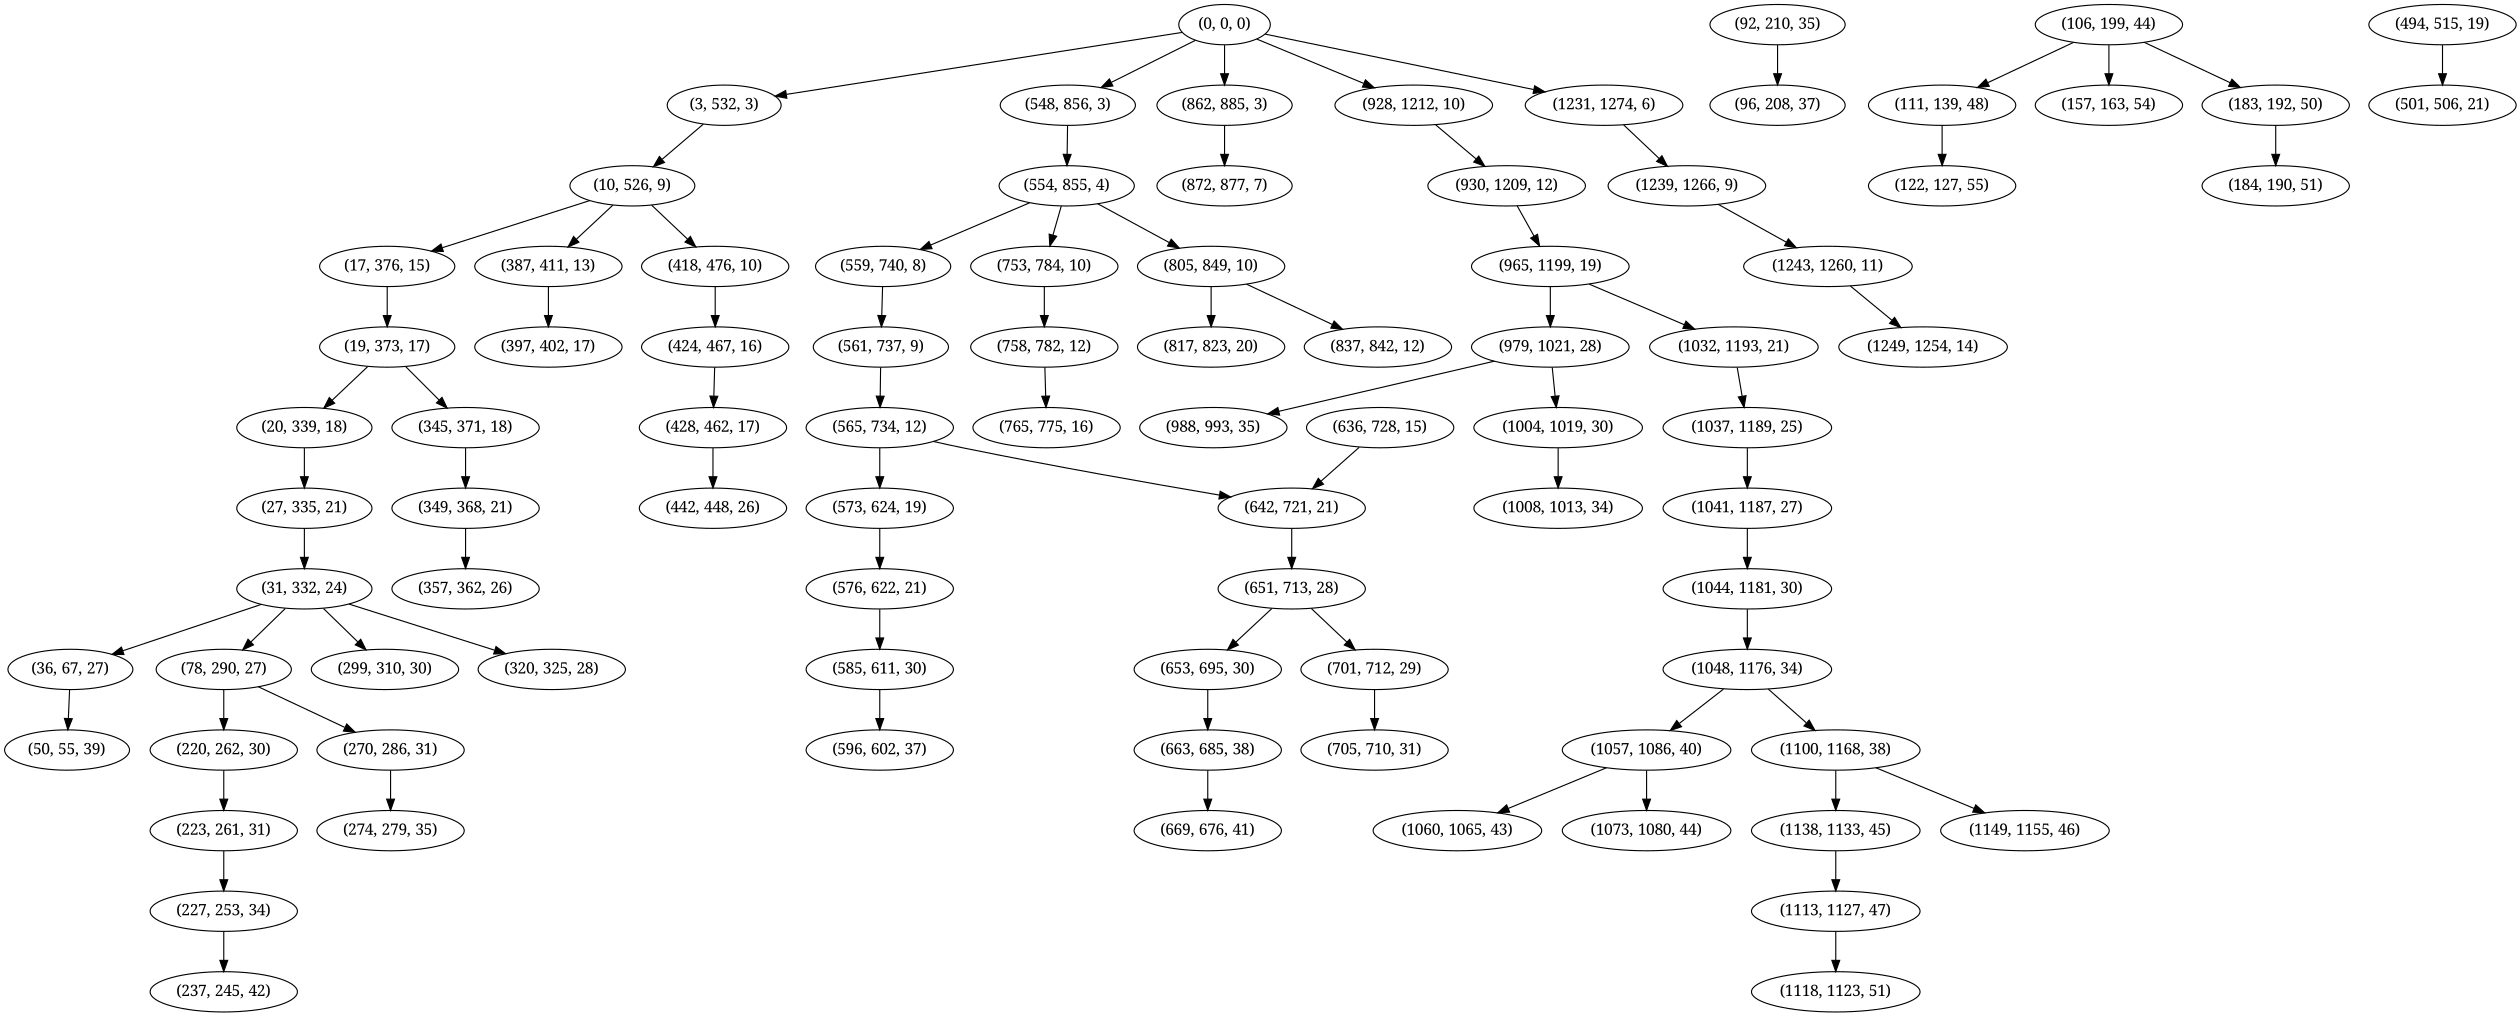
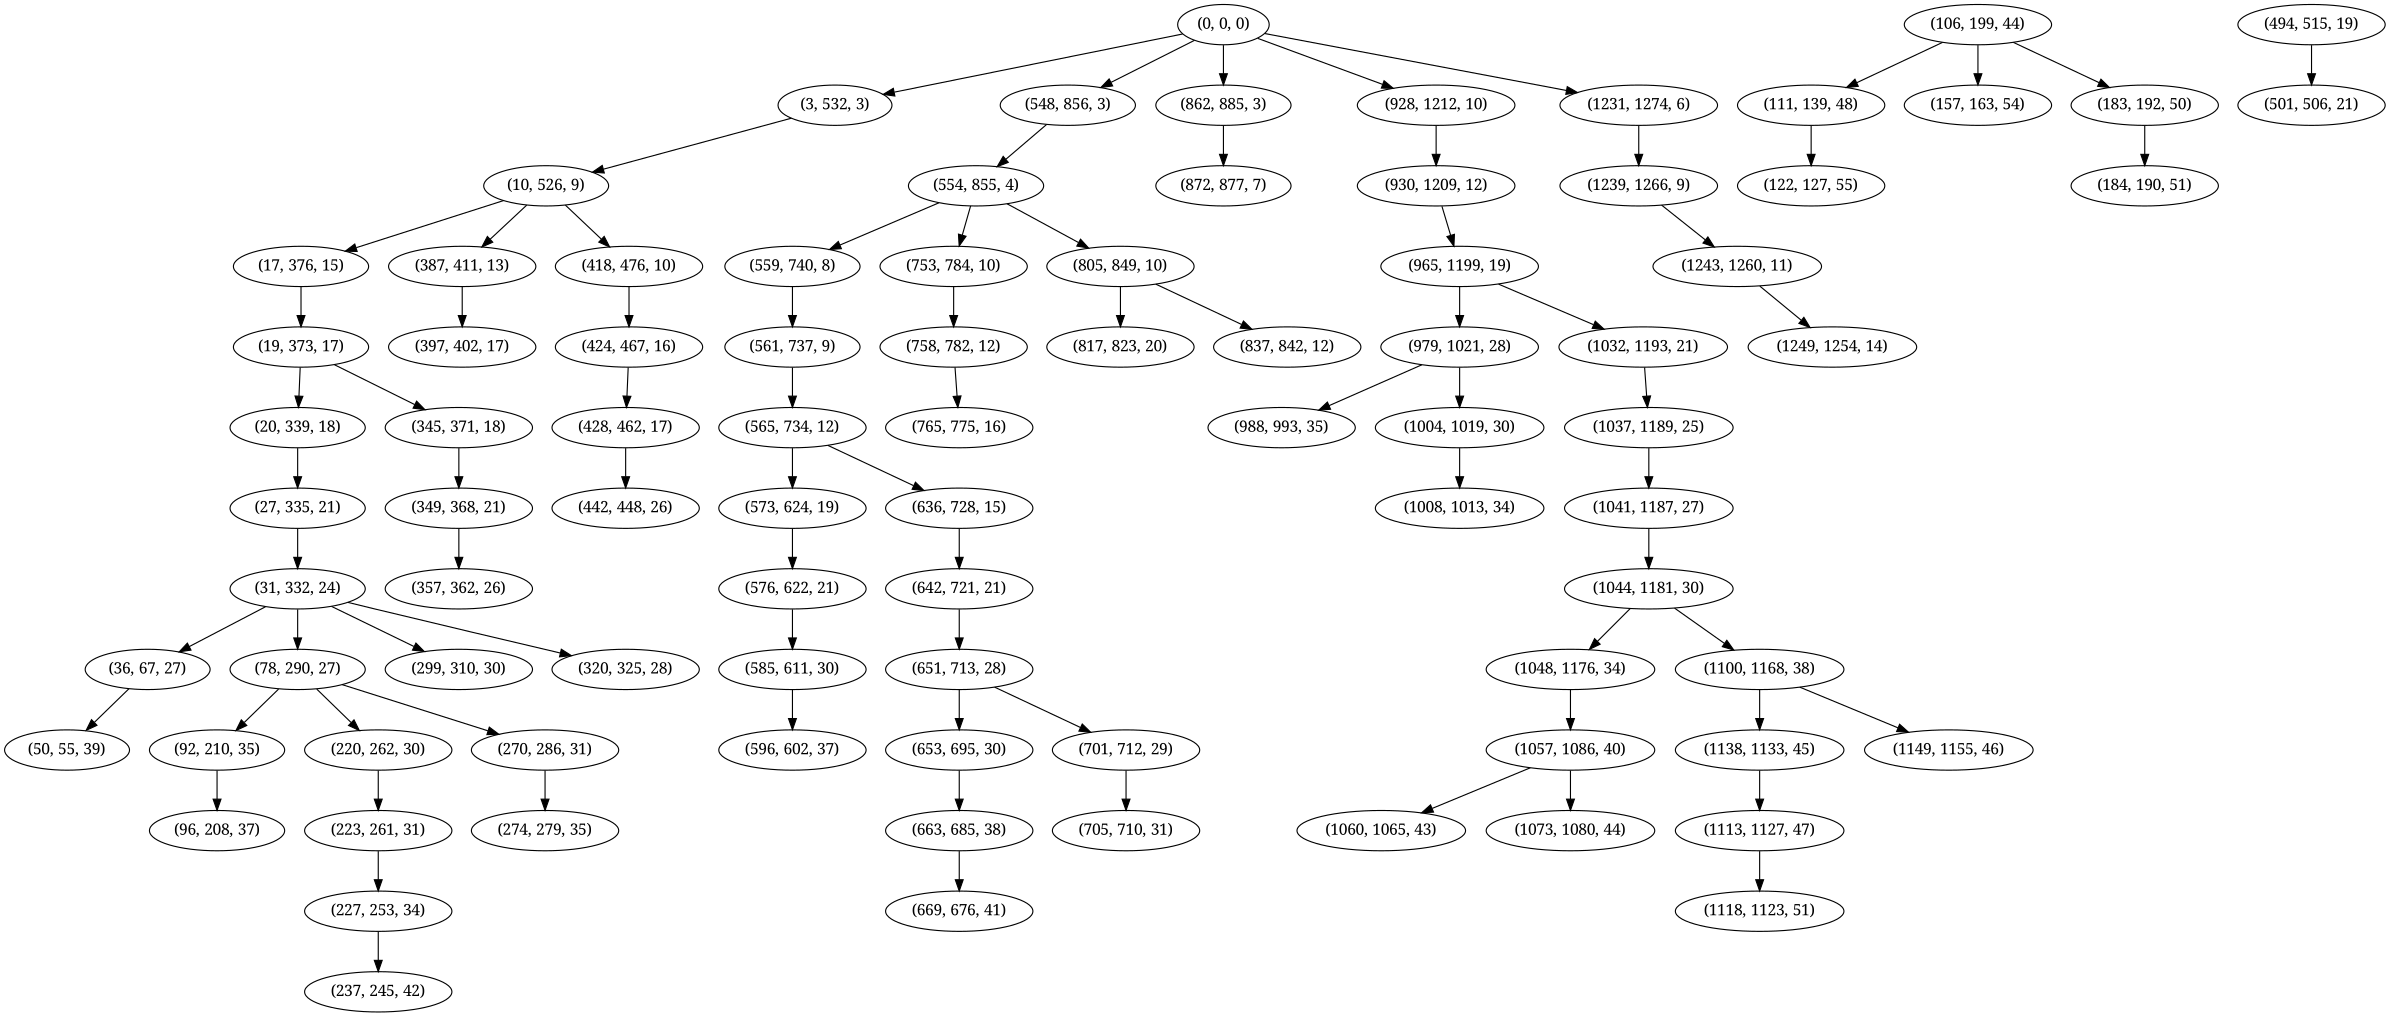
edge "(565, 734, 12)" -> "(642, 721, 21)": now "(565, 734, 12)" -> "(636, 728, 15)"
edge "(78, 290, 27)" -> "(92, 210, 35)": added
edge "(1048, 1176, 34)" -> "(1100, 1168, 38)": now "(1044, 1181, 30)" -> "(1100, 1168, 38)"
